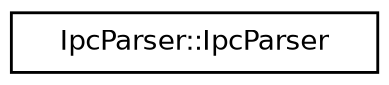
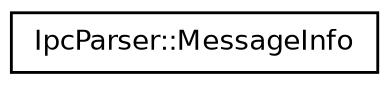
node "IpcParser::IpcParser": label "IpcParser::IpcParser" -> "IpcParser::MessageInfo"
